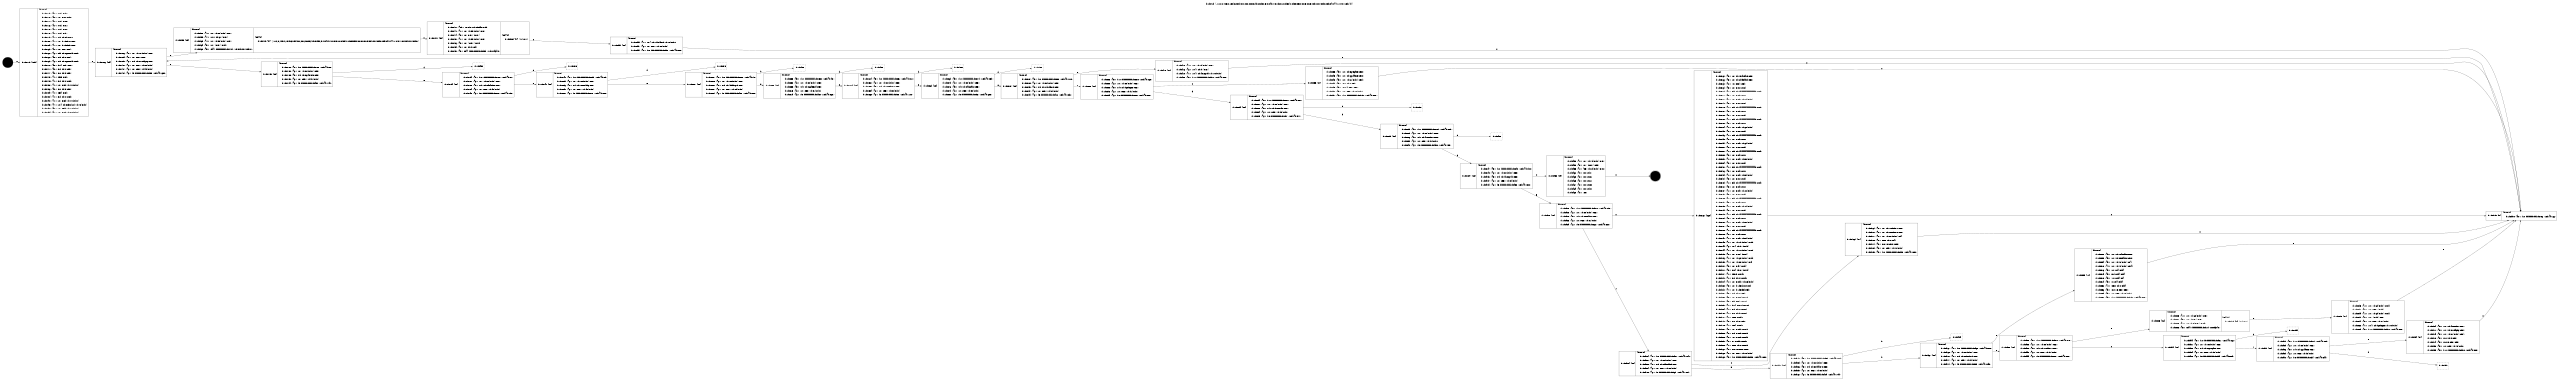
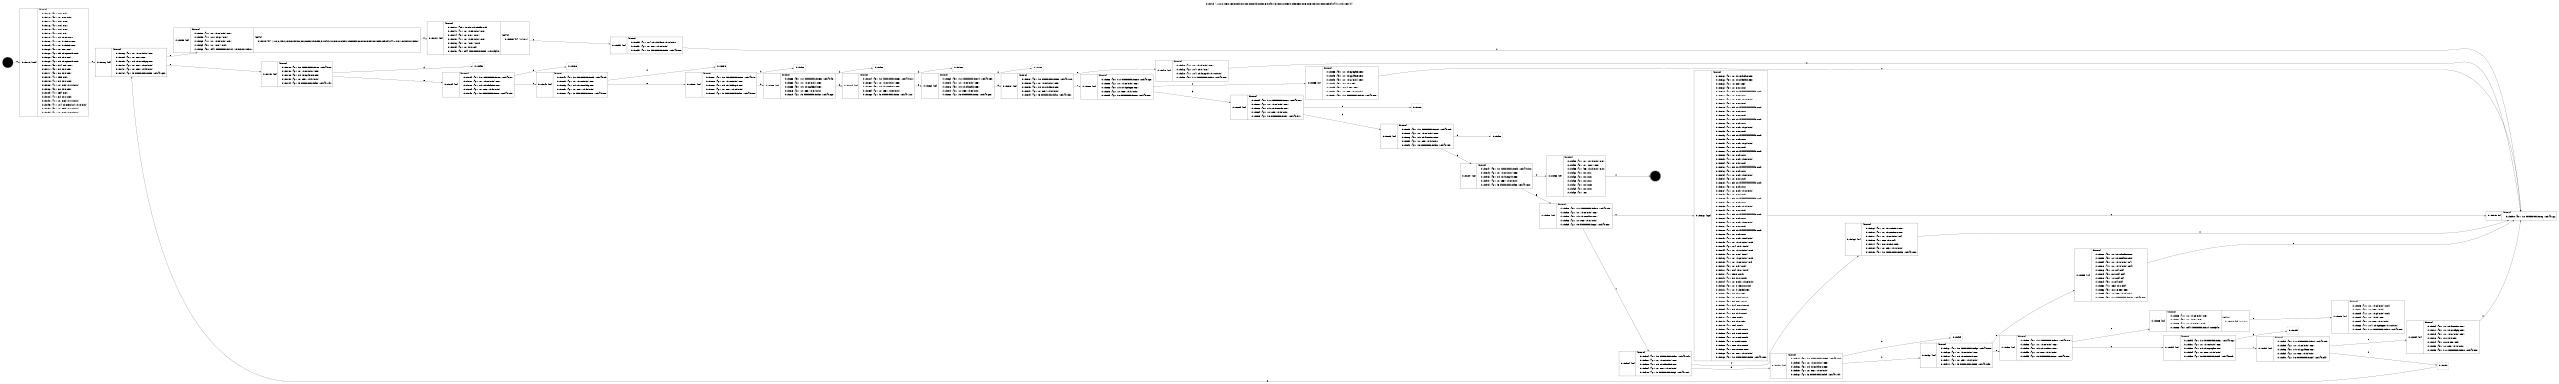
edge "0x402008 [5]" -> "0x4017a6 [29]": now "0x4019d7" -> "0x4017a6 [29]"
edge "0x401cd3 [27]" -> "0x402008 [5]": removed, label "1"
